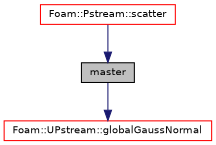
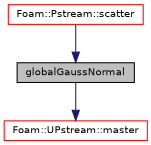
node "master": label "master" -> "globalGaussNormal"
node "Foam::UPstream::globalGaussNormal": label "Foam::UPstream::globalGaussNormal" -> "Foam::UPstream::master"
